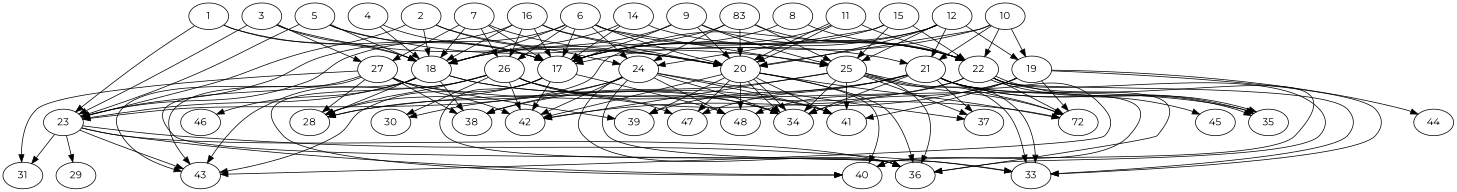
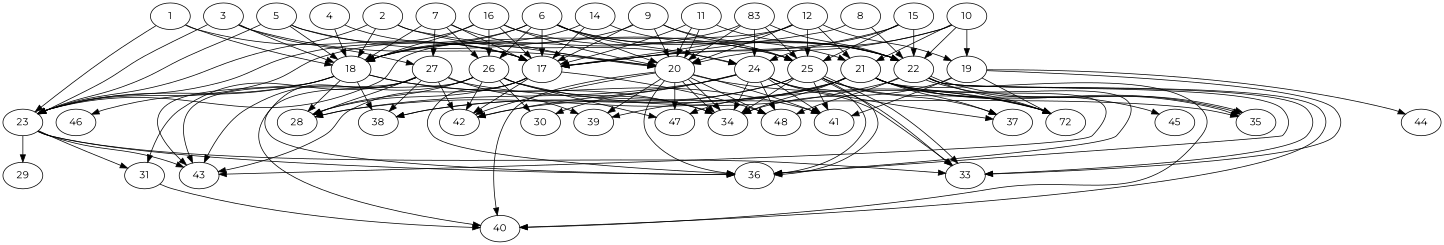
edge "19" -> "42": removed
edge "23" -> "40": now "31" -> "40"
